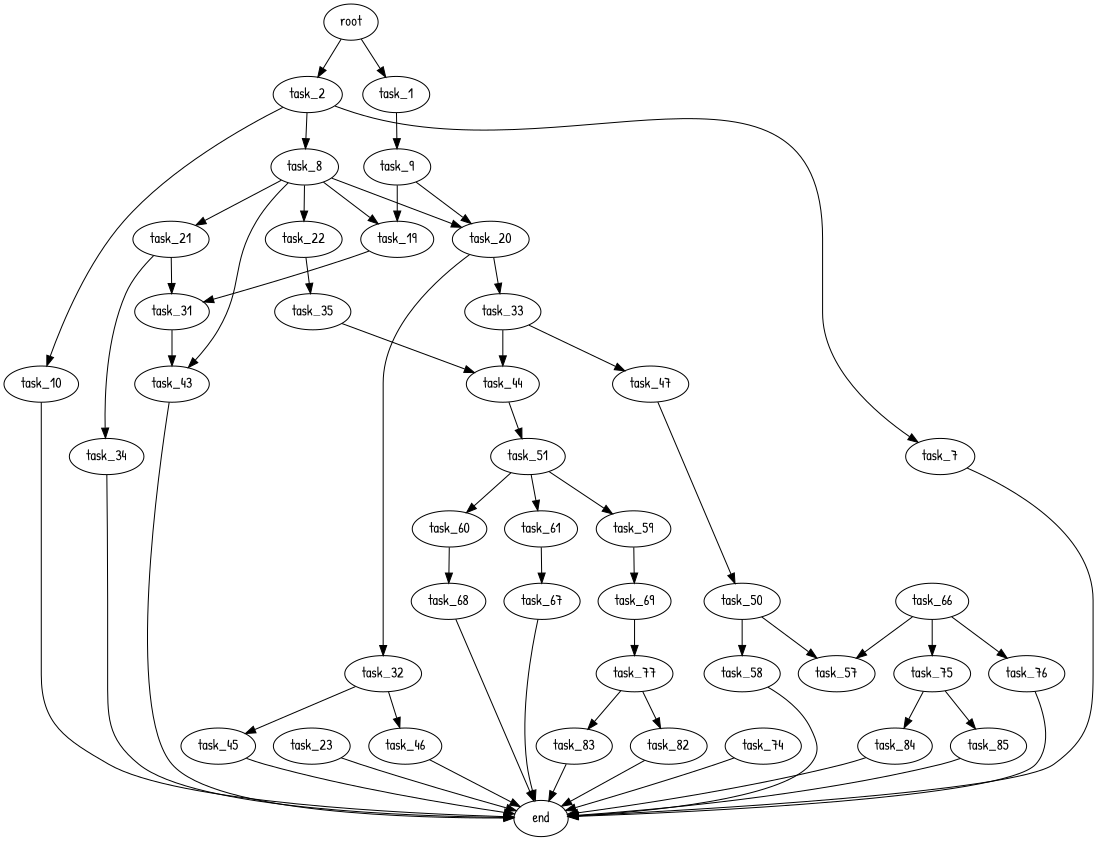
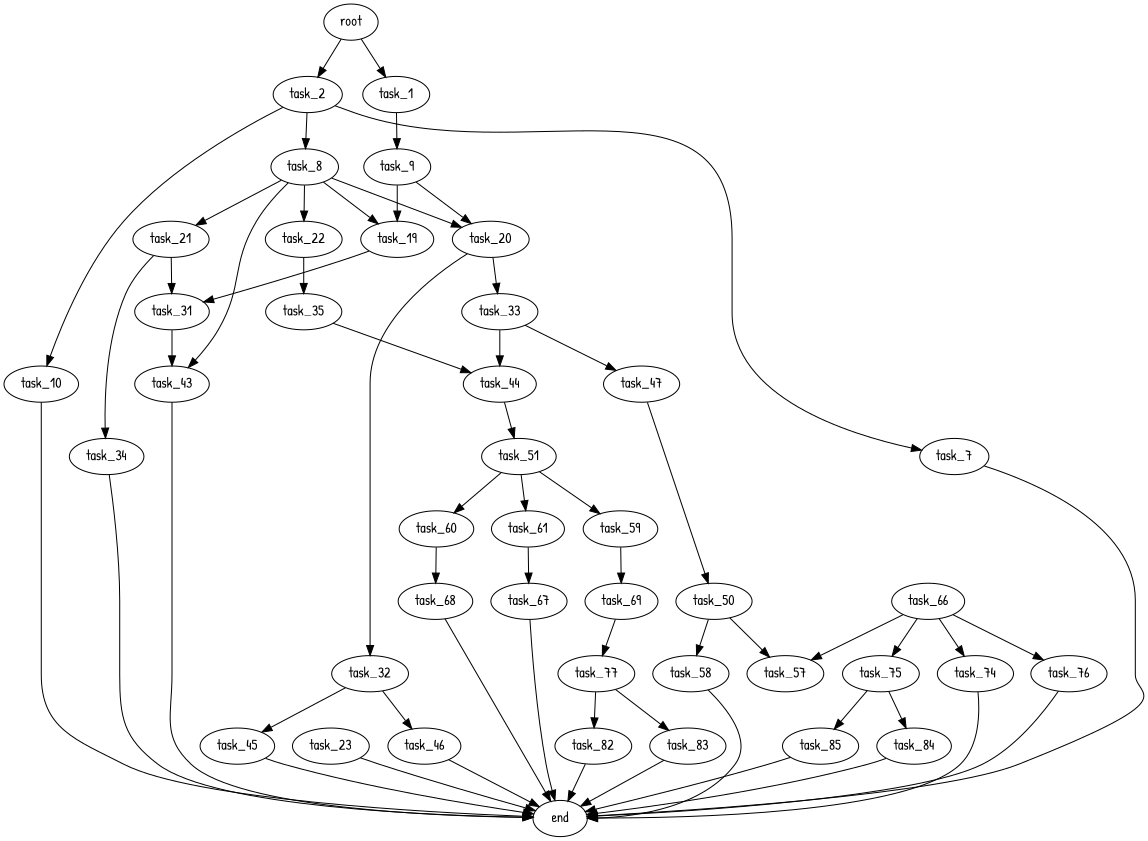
edge "task_66" -> "task_74": added
